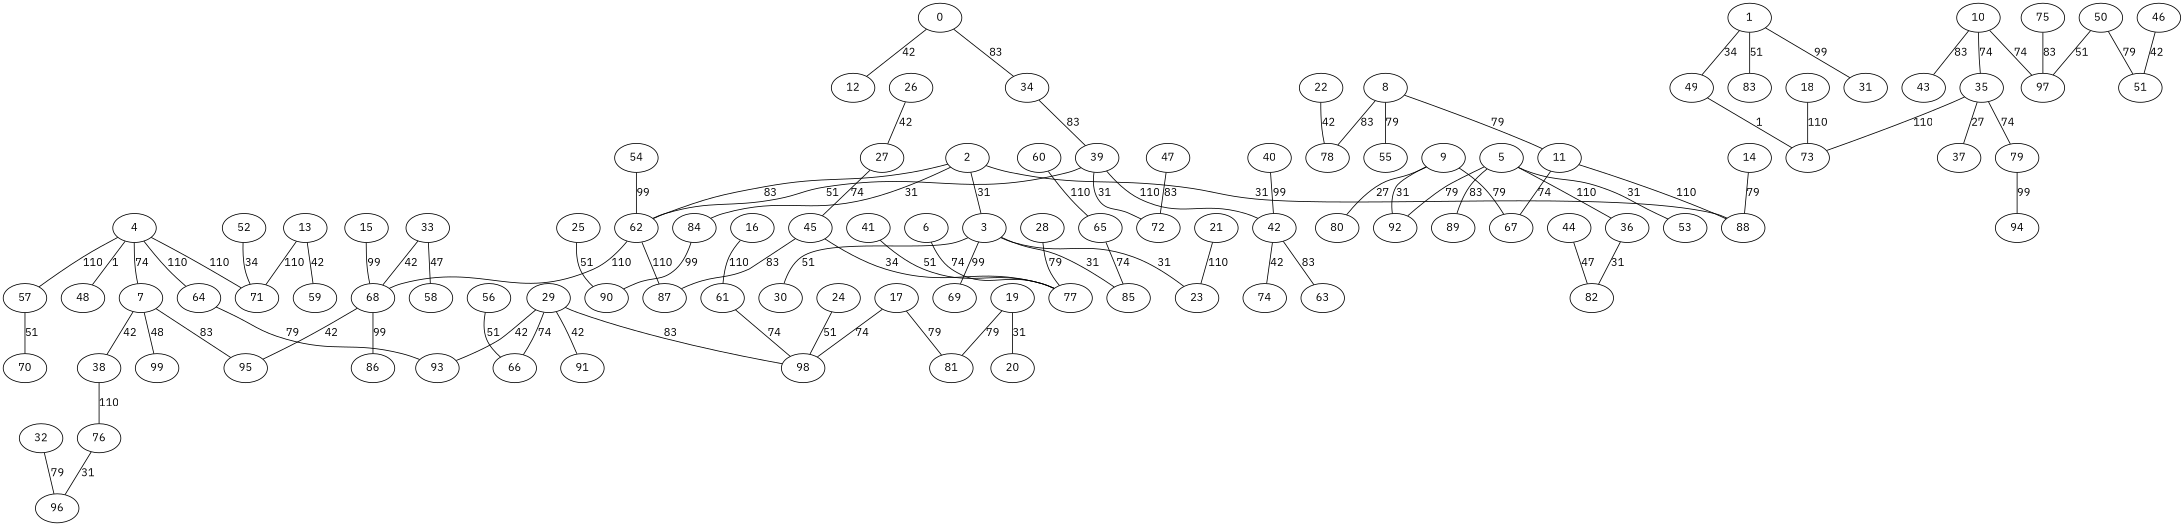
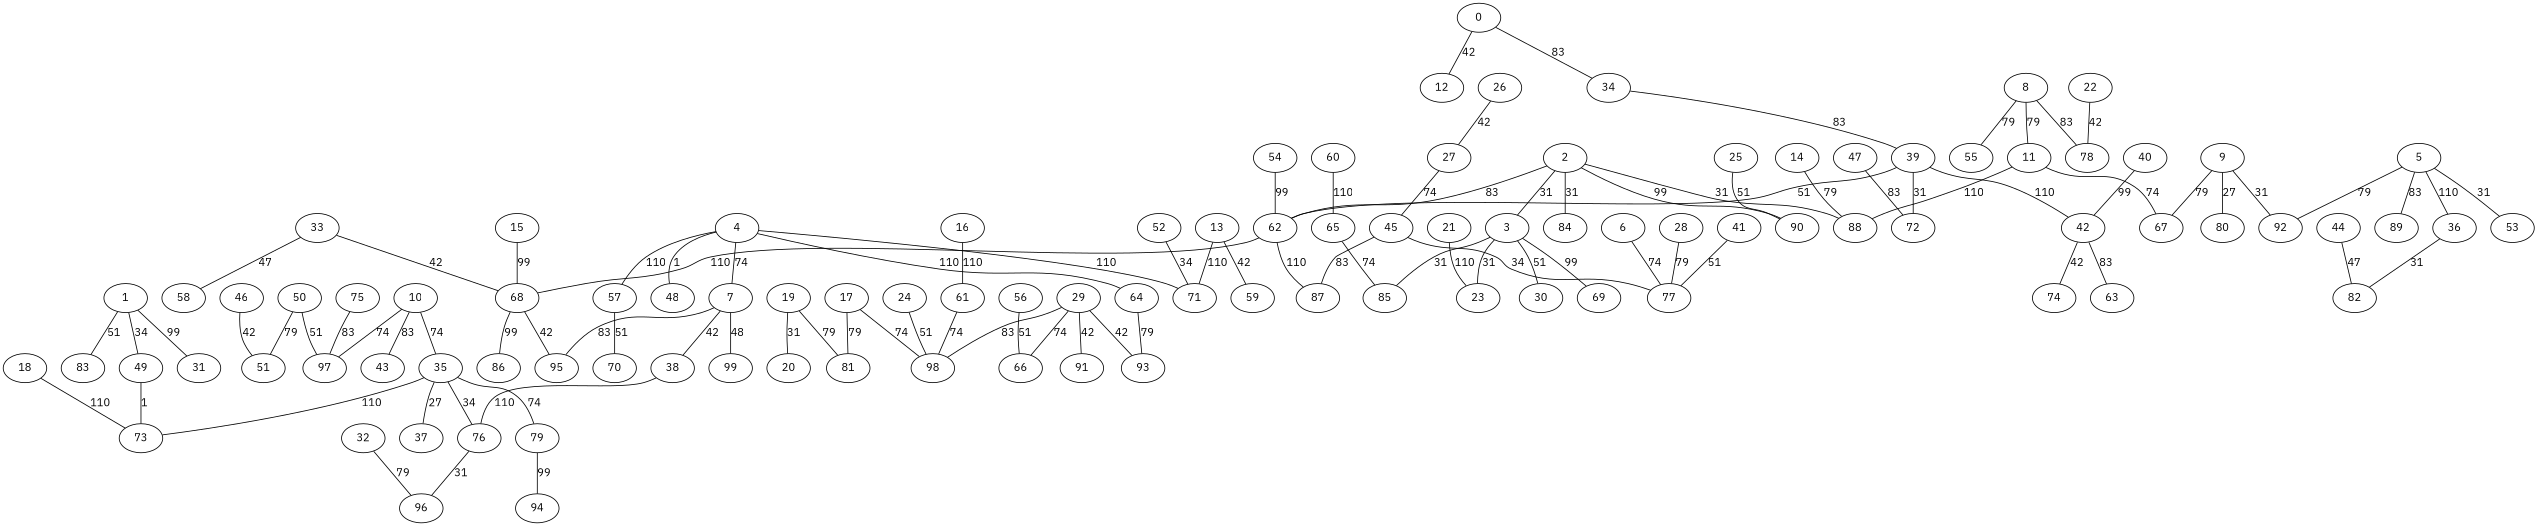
edge "84" -- "90": now "2" -- "90"
edge "35" -- "76": added, label "34"
